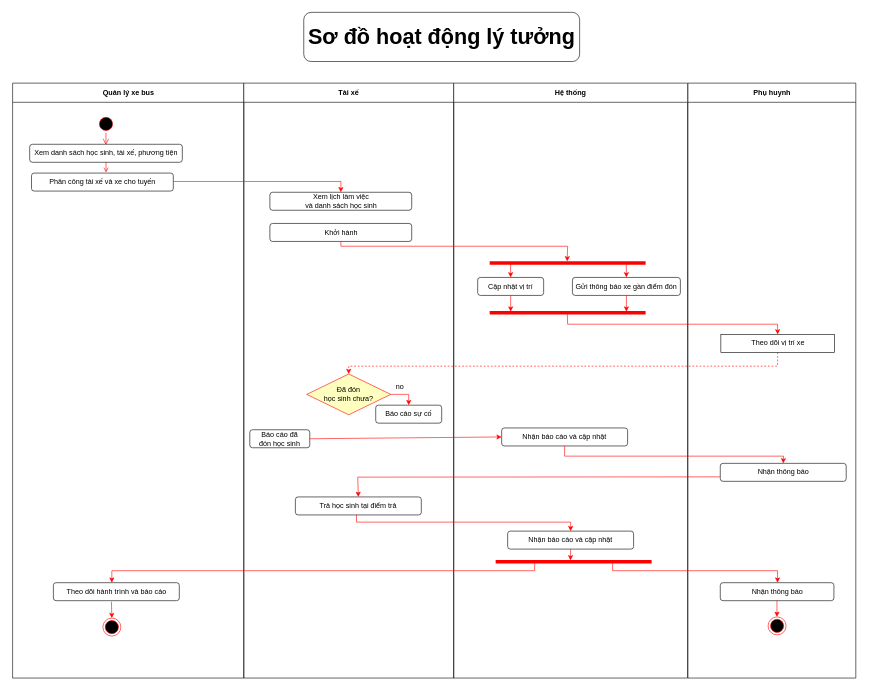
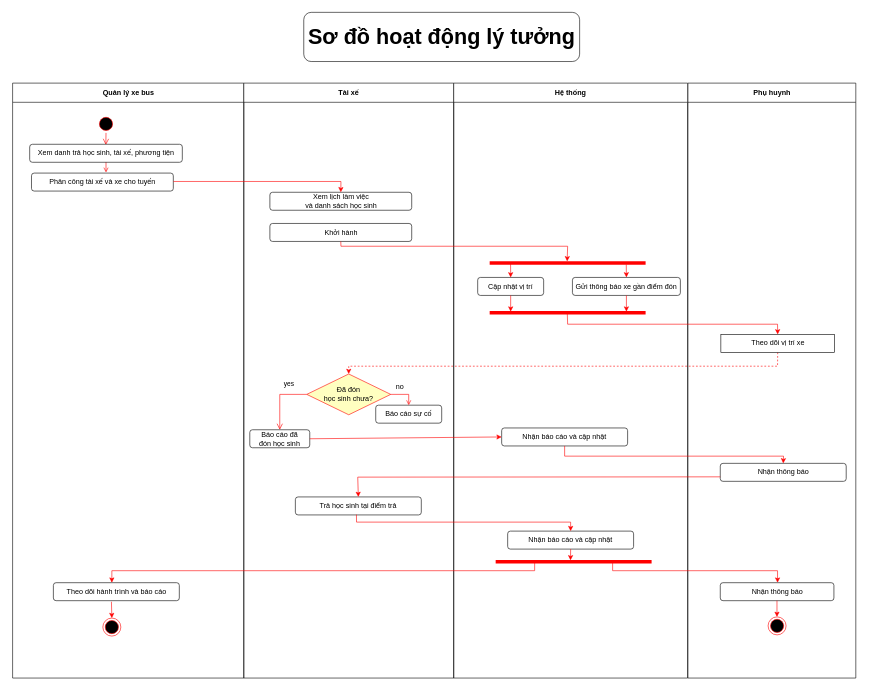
node "Xem danh sách học sinh, tài xế, phương tiện": label "Xem danh sách học sinh, tài xế, phương tiện" -> "Xem danh trả học sinh, tài xế, phương tiện"
edge "Đã đón học sinh chưa?" -> "Báo cáo đã đón học sinh": added, label "yes"
edge "Đã đón học sinh chưa?" -> "Báo cáo sự cố": arrowhead classic -> open
